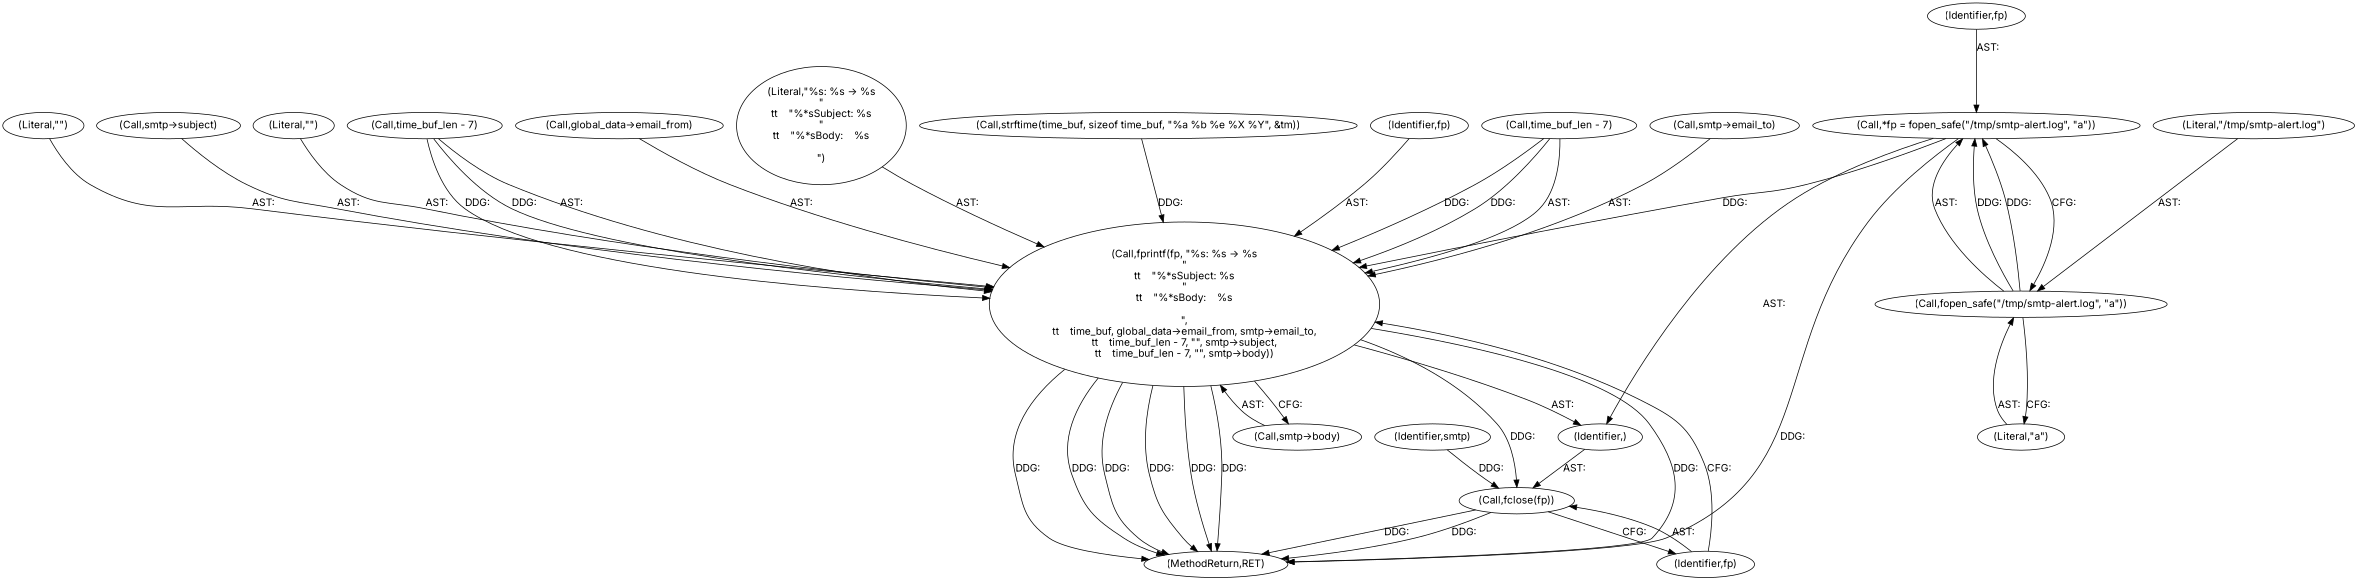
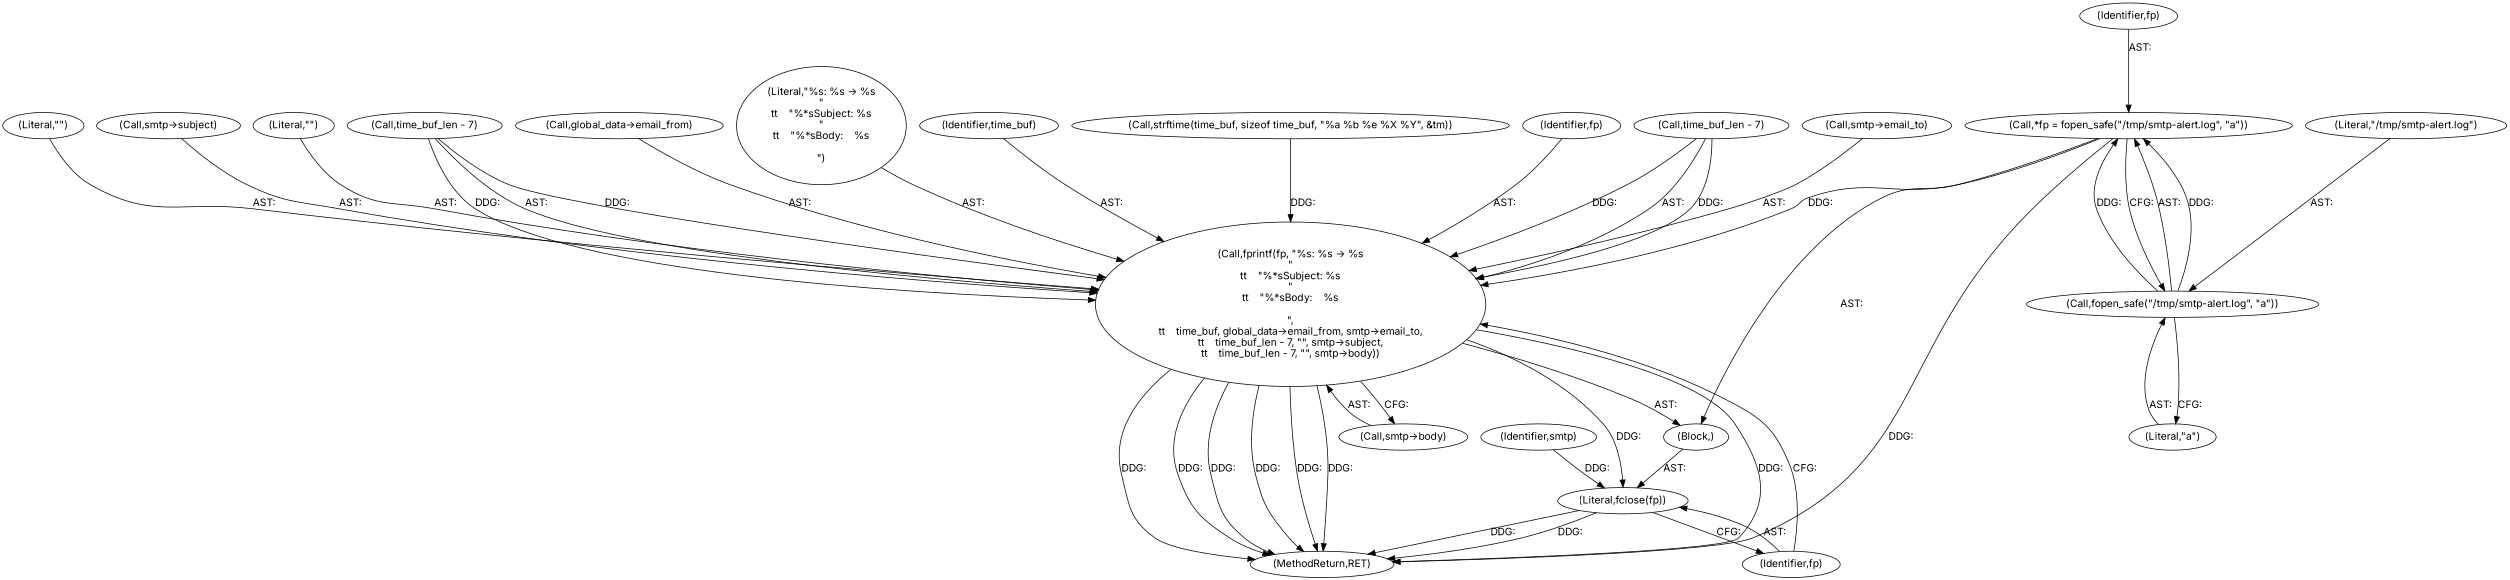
node "(Identifier,time_buf)": added
node "(Identifier,)": label "(Identifier,)" -> "(Block,)"
node "(Call,fclose(fp))": label "(Call,fclose(fp))" -> "(Literal,fclose(fp))"
